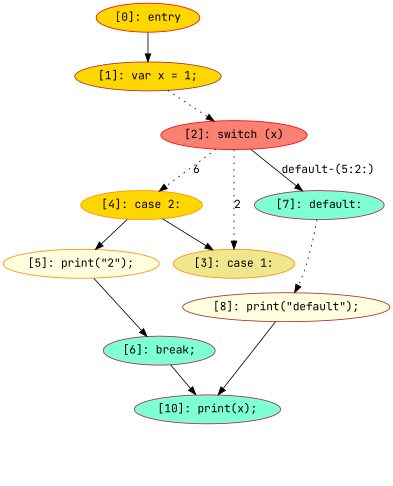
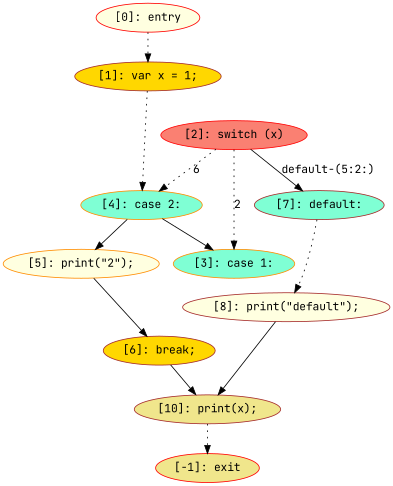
node "[0]: entry": fillcolor gold -> lightyellow
edge "[0]: entry" -> "[1]: var x = 1;": style solid -> dotted
edge "[1]: var x = 1;" -> "[2]: switch (x)": now "[1]: var x = 1;" -> "[4]: case 2:"
node "[4]: case 2:": fillcolor gold -> aquamarine
node "[3]: case 1:": fillcolor khaki -> aquamarine
node "[6]: break;": fillcolor aquamarine -> gold
node "[10]: print(x);": fillcolor aquamarine -> khaki
node "[-1]: exit": added
